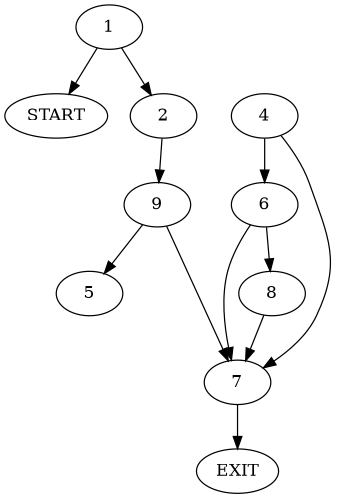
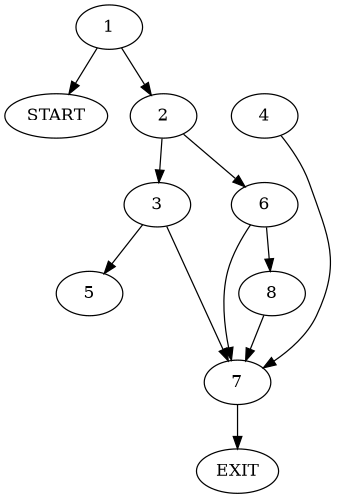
edge "4" -> "6": now "2" -> "6"
node "9": label "9" -> "3"
